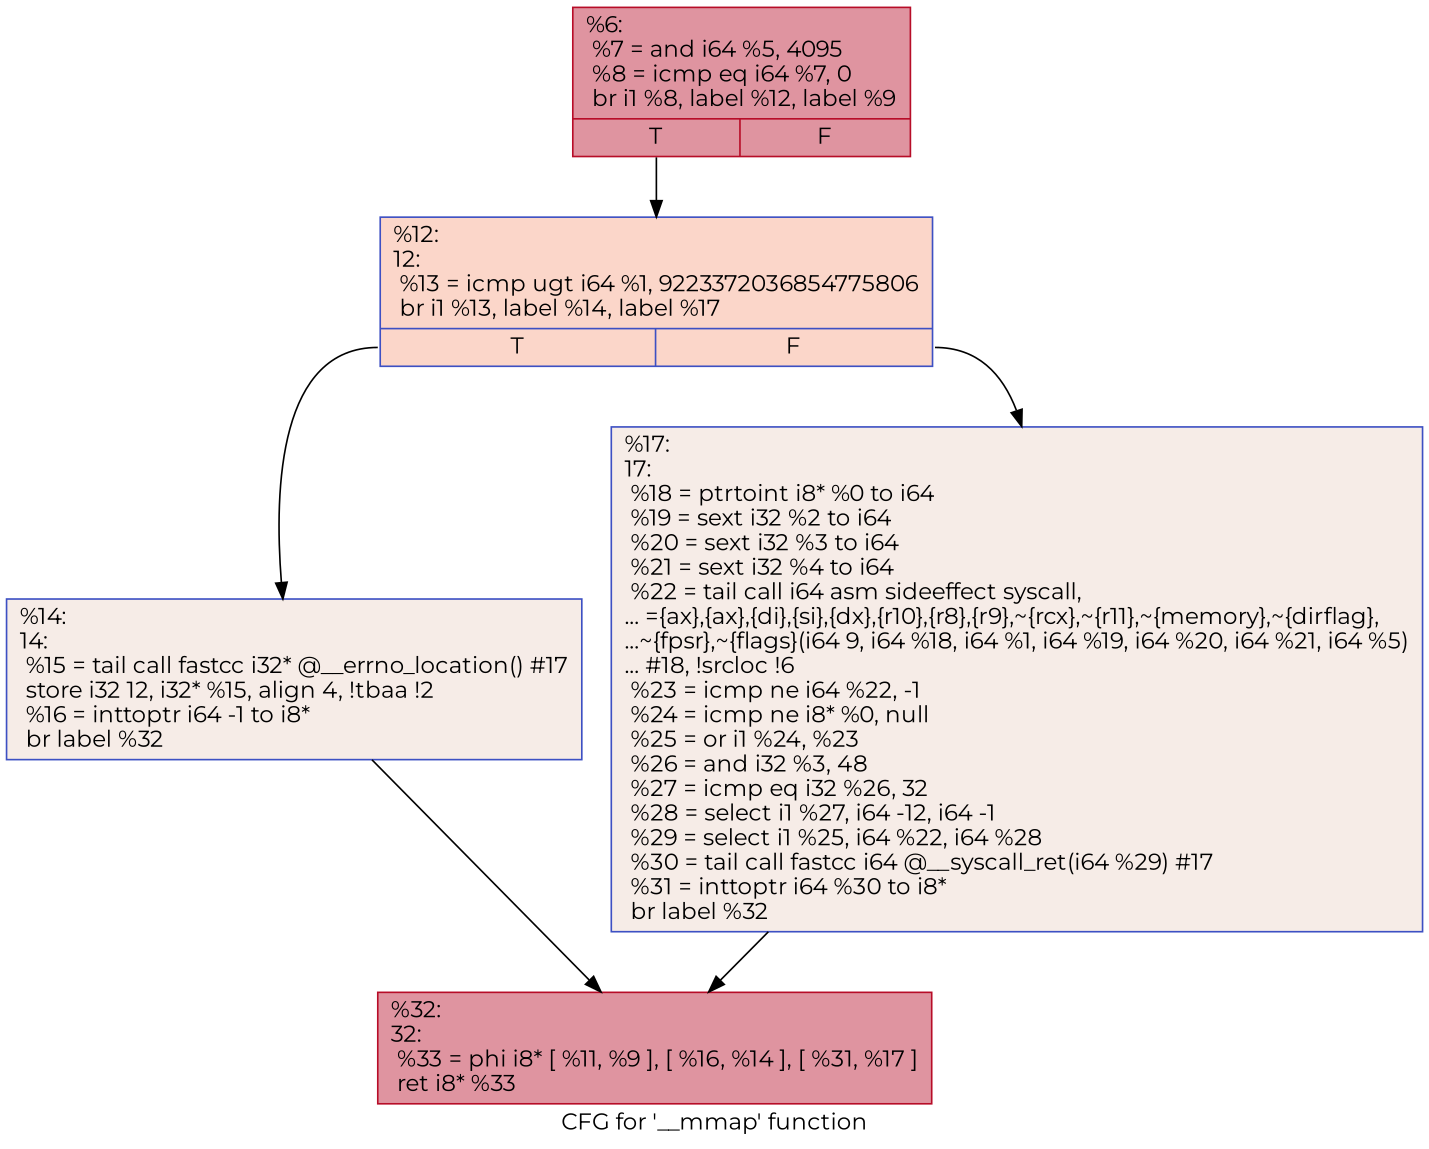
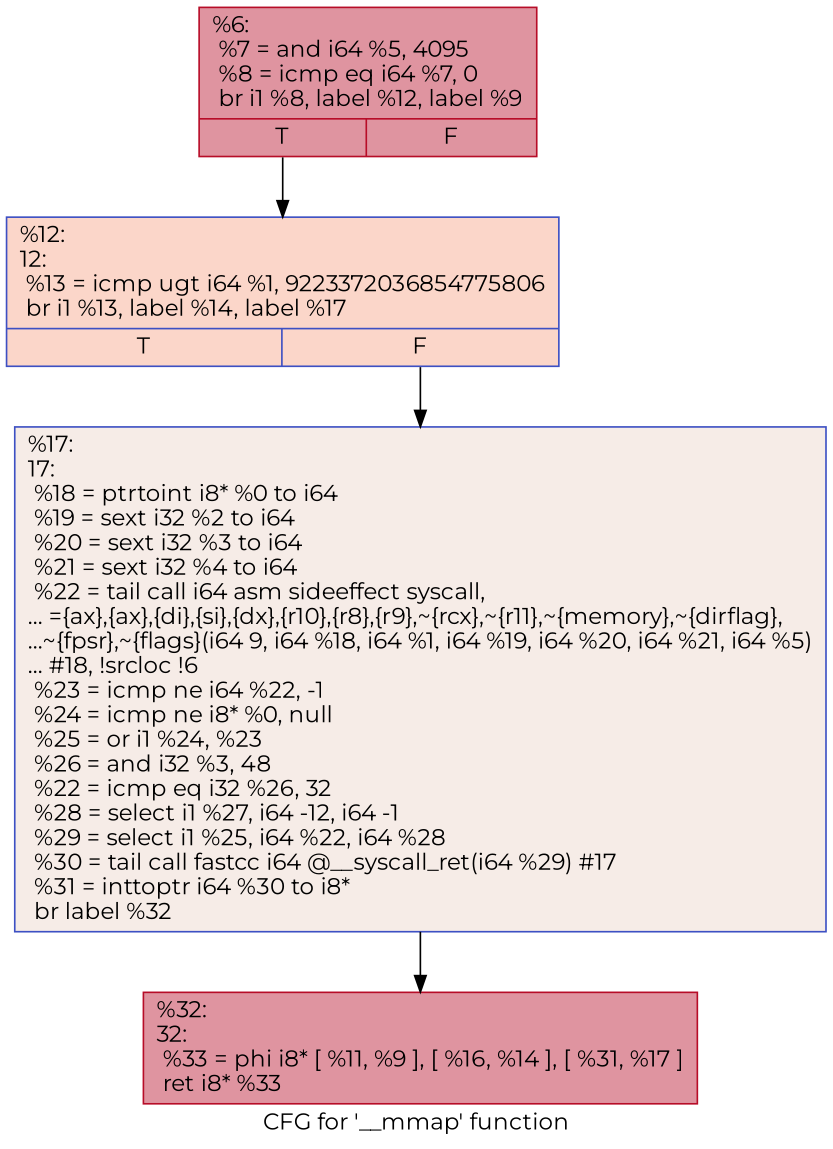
node "%14:": removed
node "%17:": text "%27 = icmp eq i32 %26, 32" -> "%22 = icmp eq i32 %26, 32"
